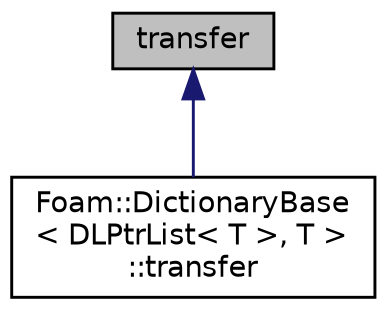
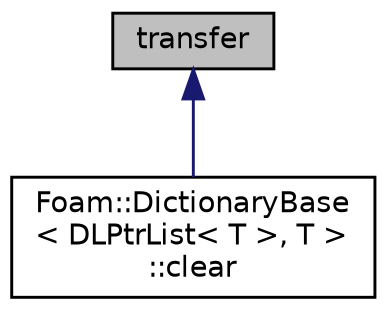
node "Foam::DictionaryBase < DLPtrList< T >, T > ::transfer": label "Foam::DictionaryBase < DLPtrList< T >, T > ::transfer" -> "Foam::DictionaryBase < DLPtrList< T >, T > ::clear"
